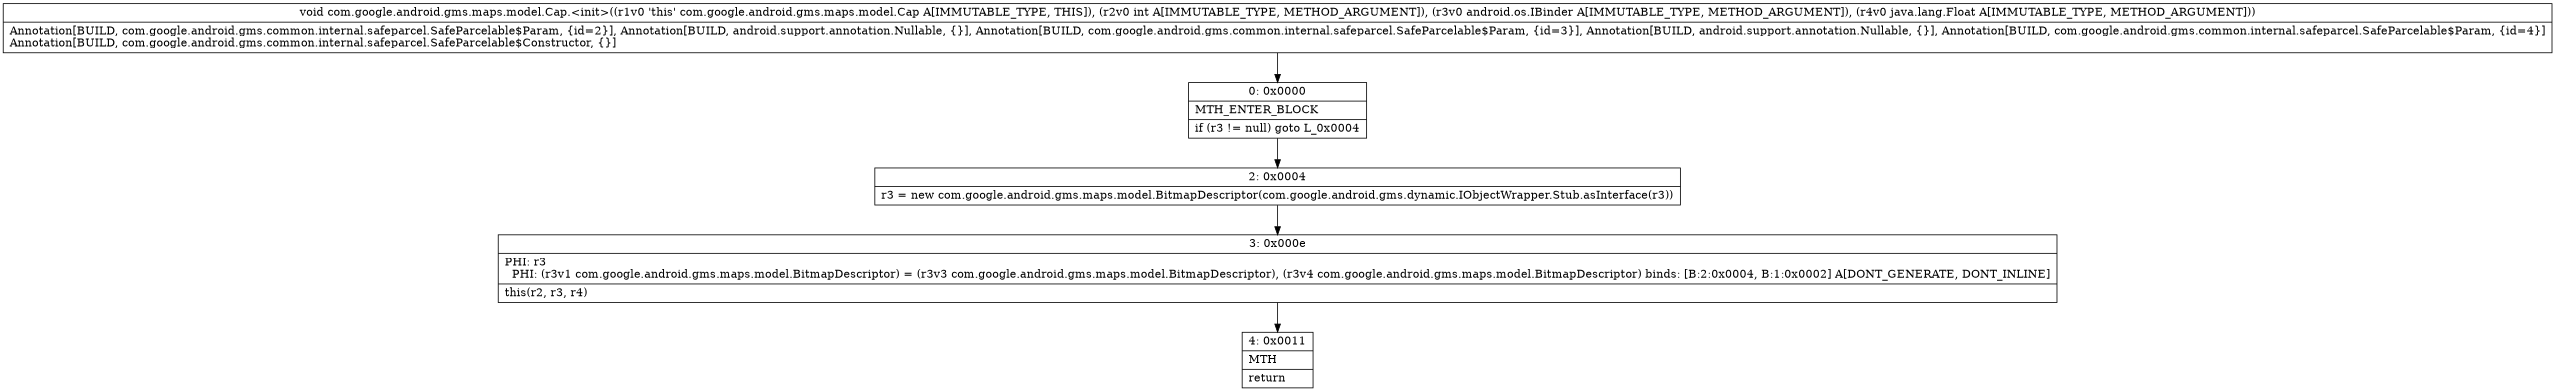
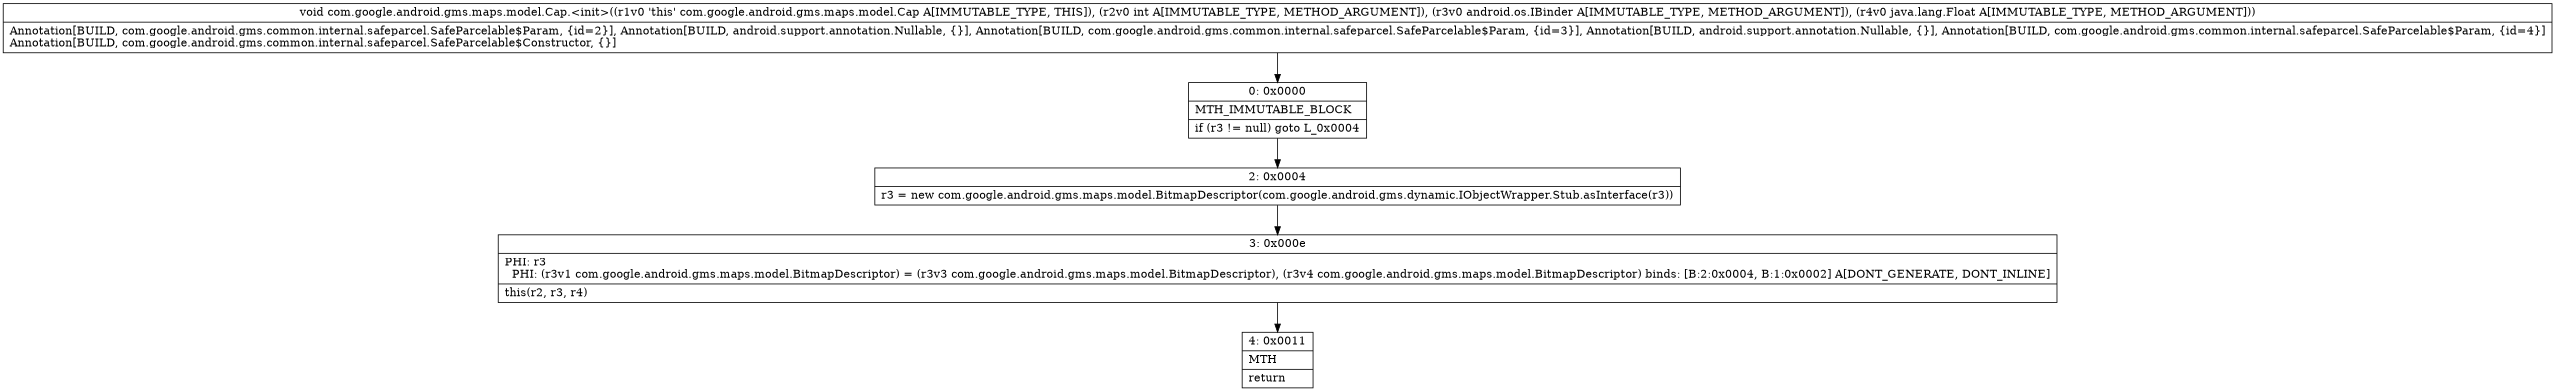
node "0: 0x0000": text "MTH_ENTER_BLOCK" -> "MTH_IMMUTABLE_BLOCK"
